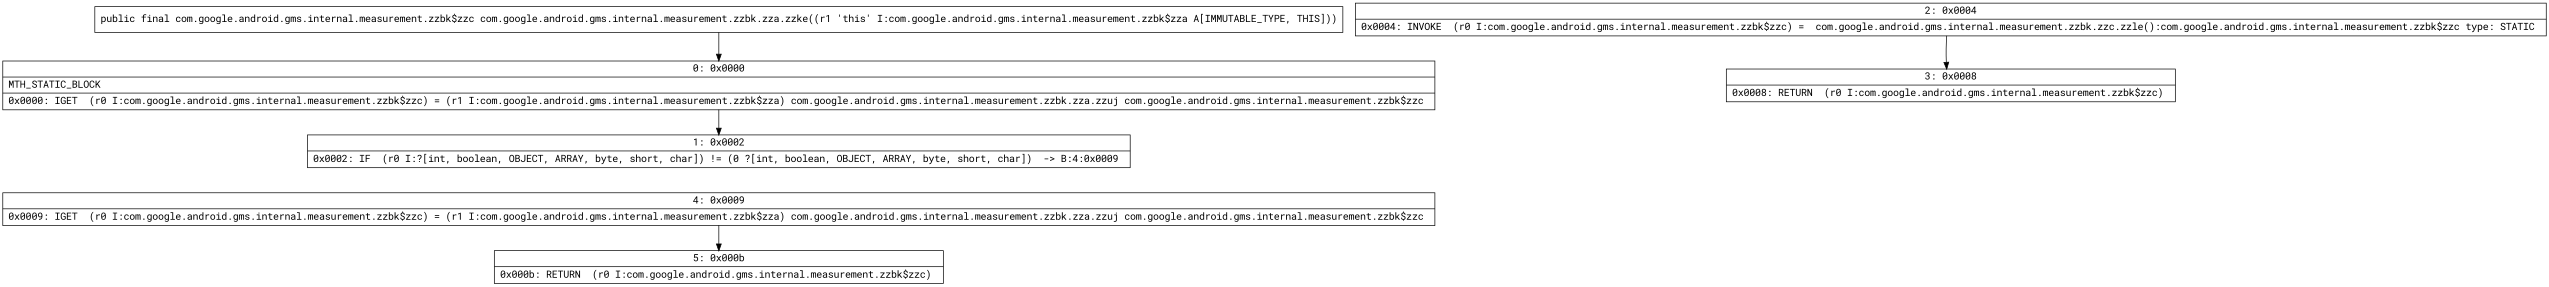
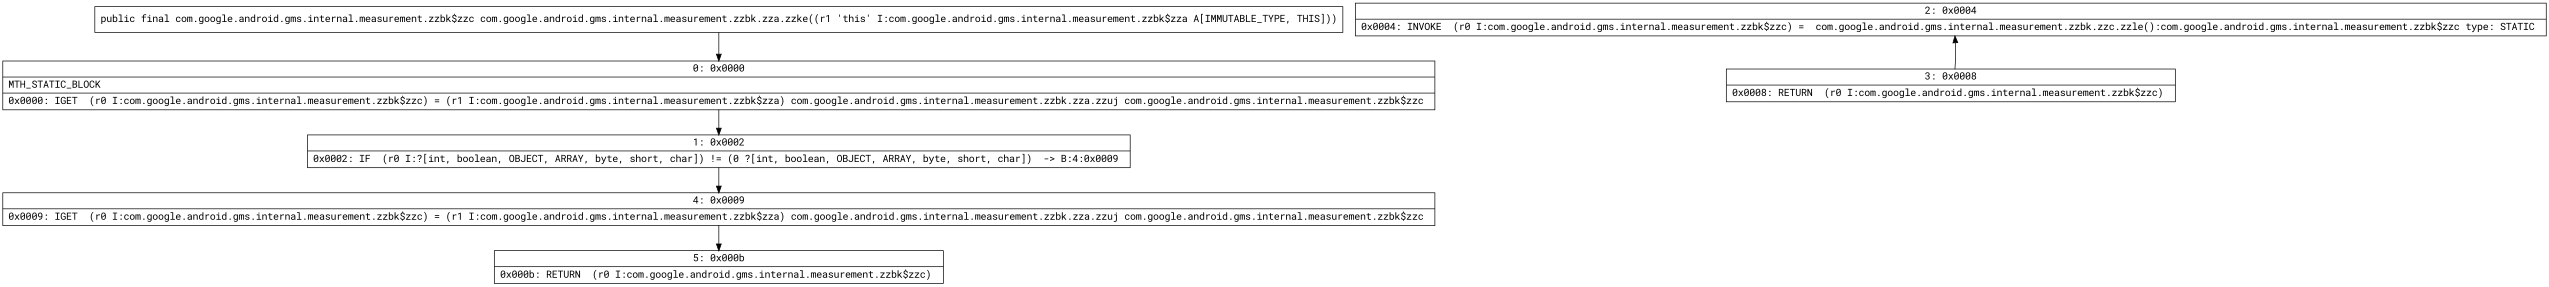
edge "2: 0x0004" -> "3: 0x0008": reversed
edge "1: 0x0002" -> "4: 0x0009": added
